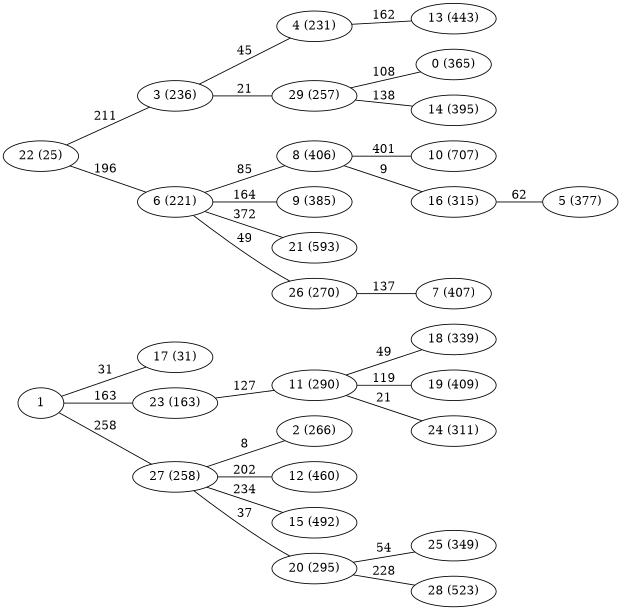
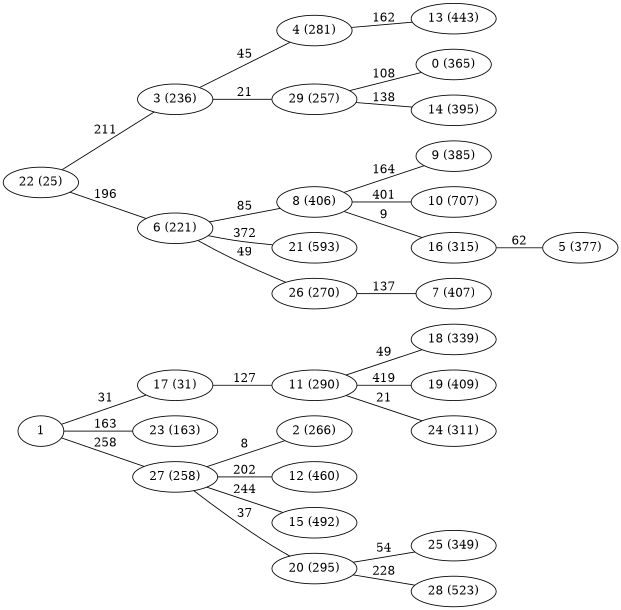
node "4 (231)": label "4 (231)" -> "4 (281)"
edge "6 (221)" -- "9 (385)": now "8 (406)" -- "9 (385)"
edge "11 (290)" -- "19 (409)": label "119" -> "419"
edge "11 (290)" -- "23 (163)": now "11 (290)" -- "17 (31)"
edge "27 (258)" -- "15 (492)": label "234" -> "244"
